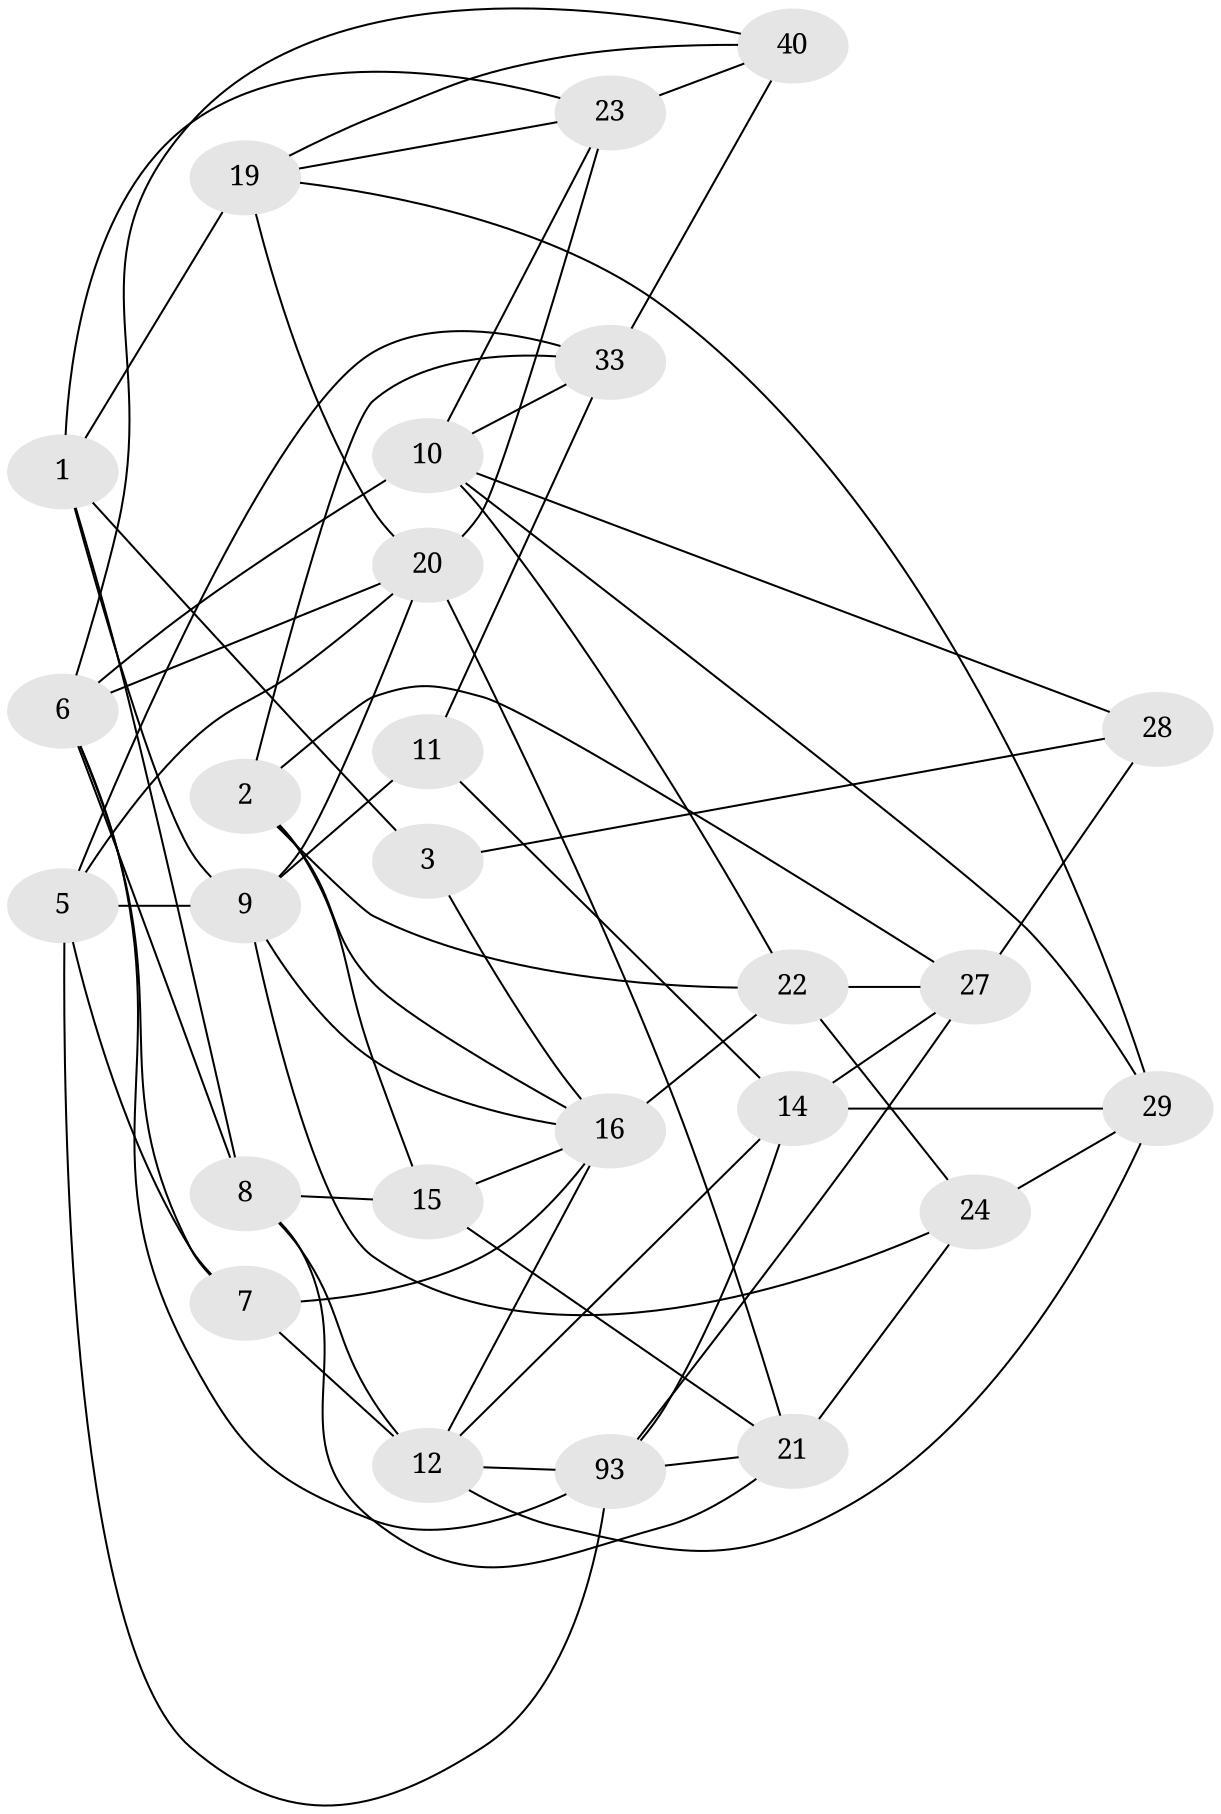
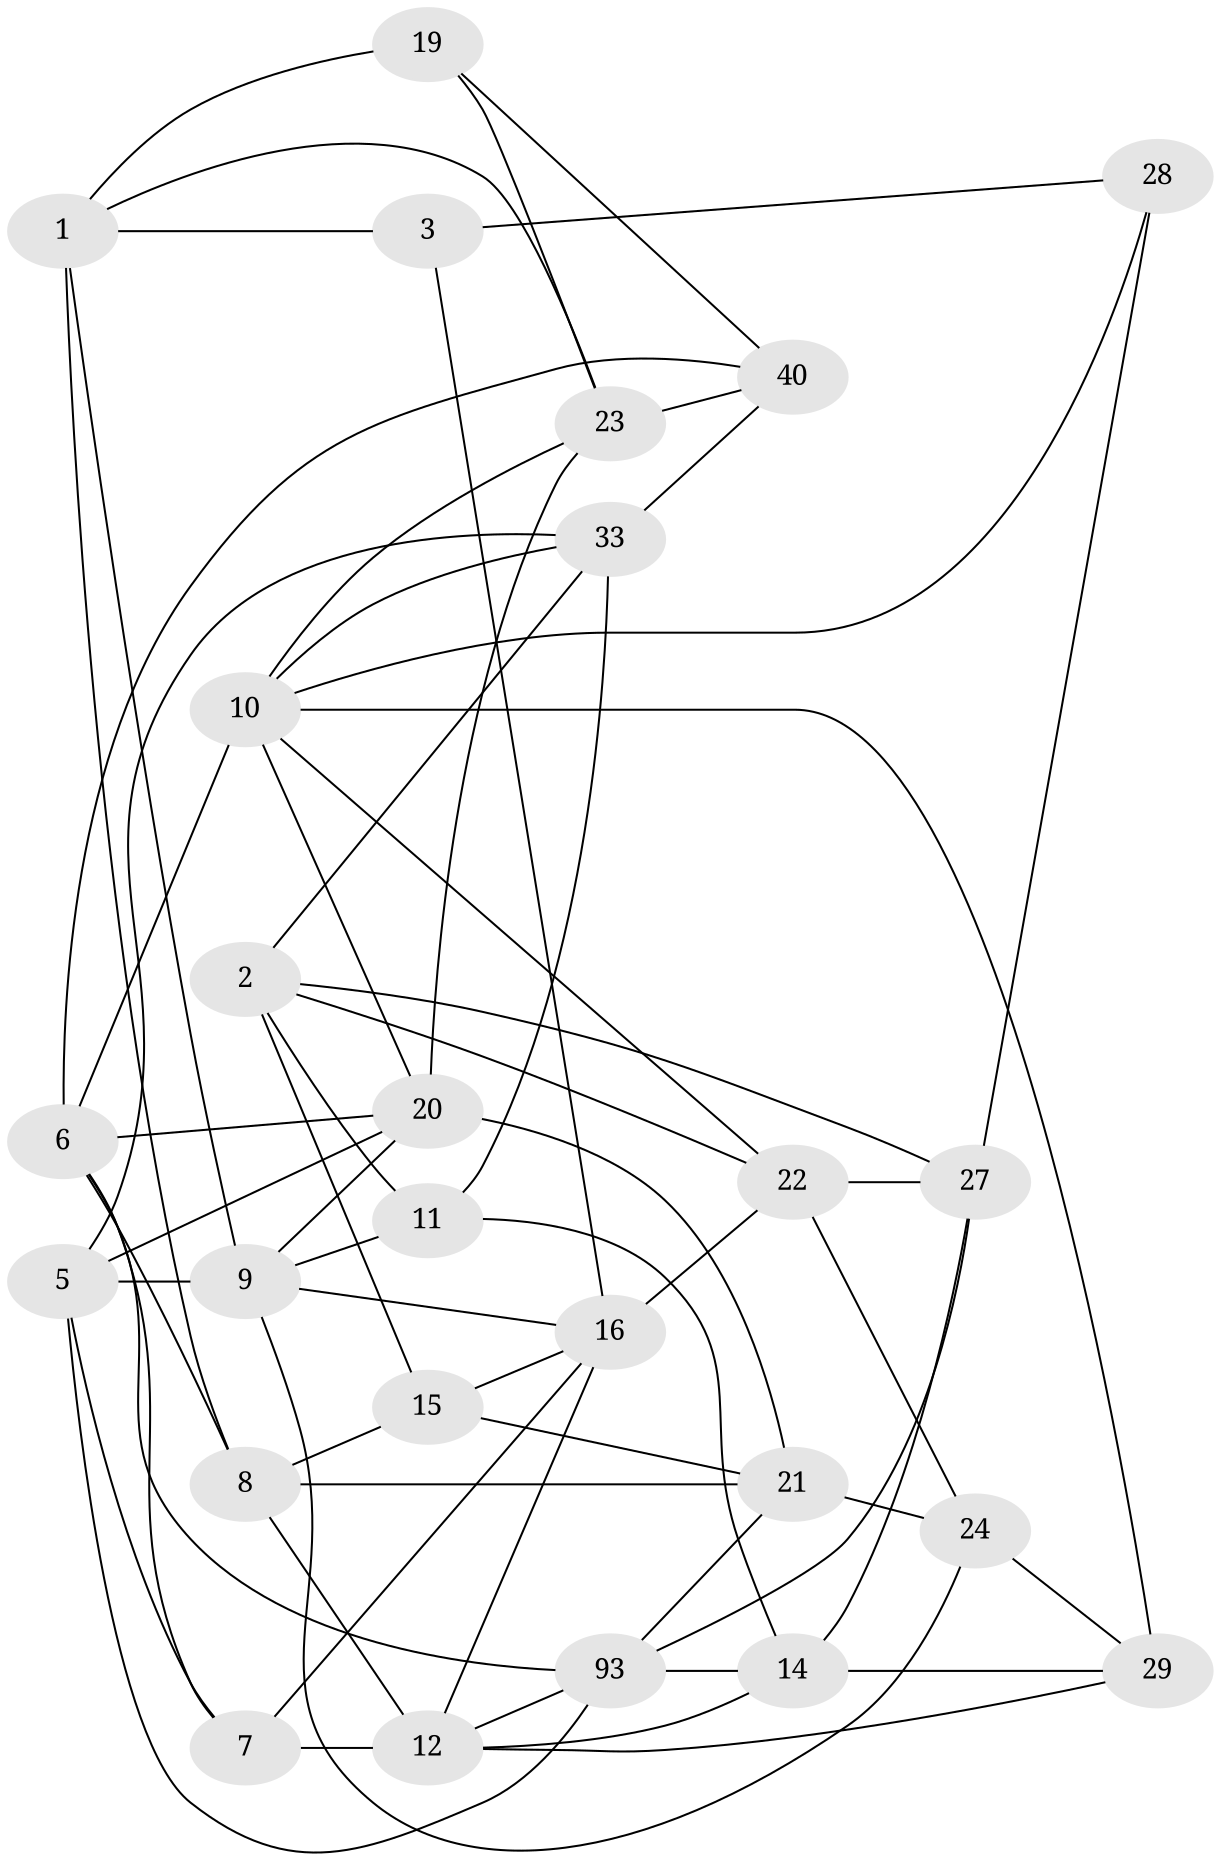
edge "19" -- "20": now "10" -- "20"
edge "19" -- "29": removed
edge "2" -- "16": now "2" -- "11"
